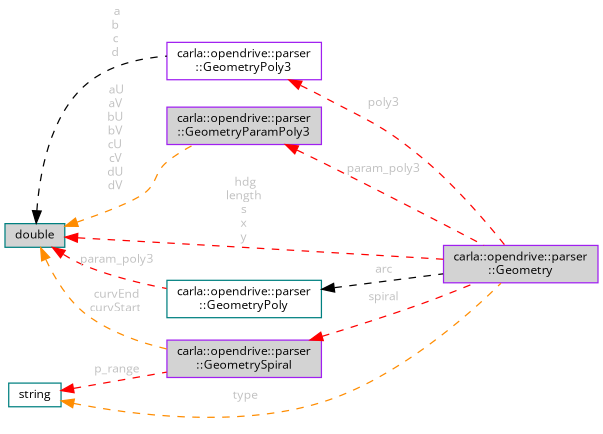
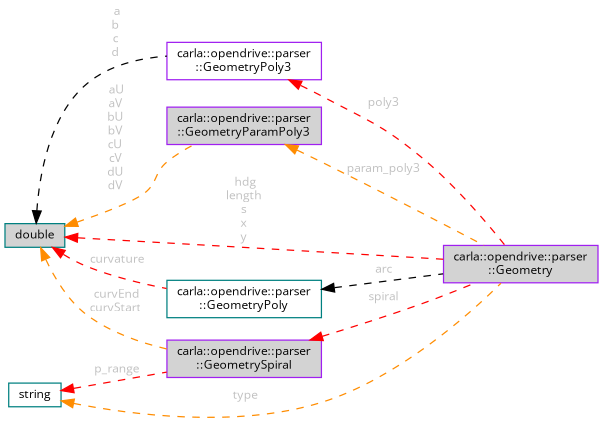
edge "carla::opendrive::parser ::Geometry" -> "carla::opendrive::parser ::GeometryParamPoly3": color red -> darkorange
edge "carla::opendrive::parser ::GeometryPoly" -> "double": label " param_poly3" -> " curvature"
